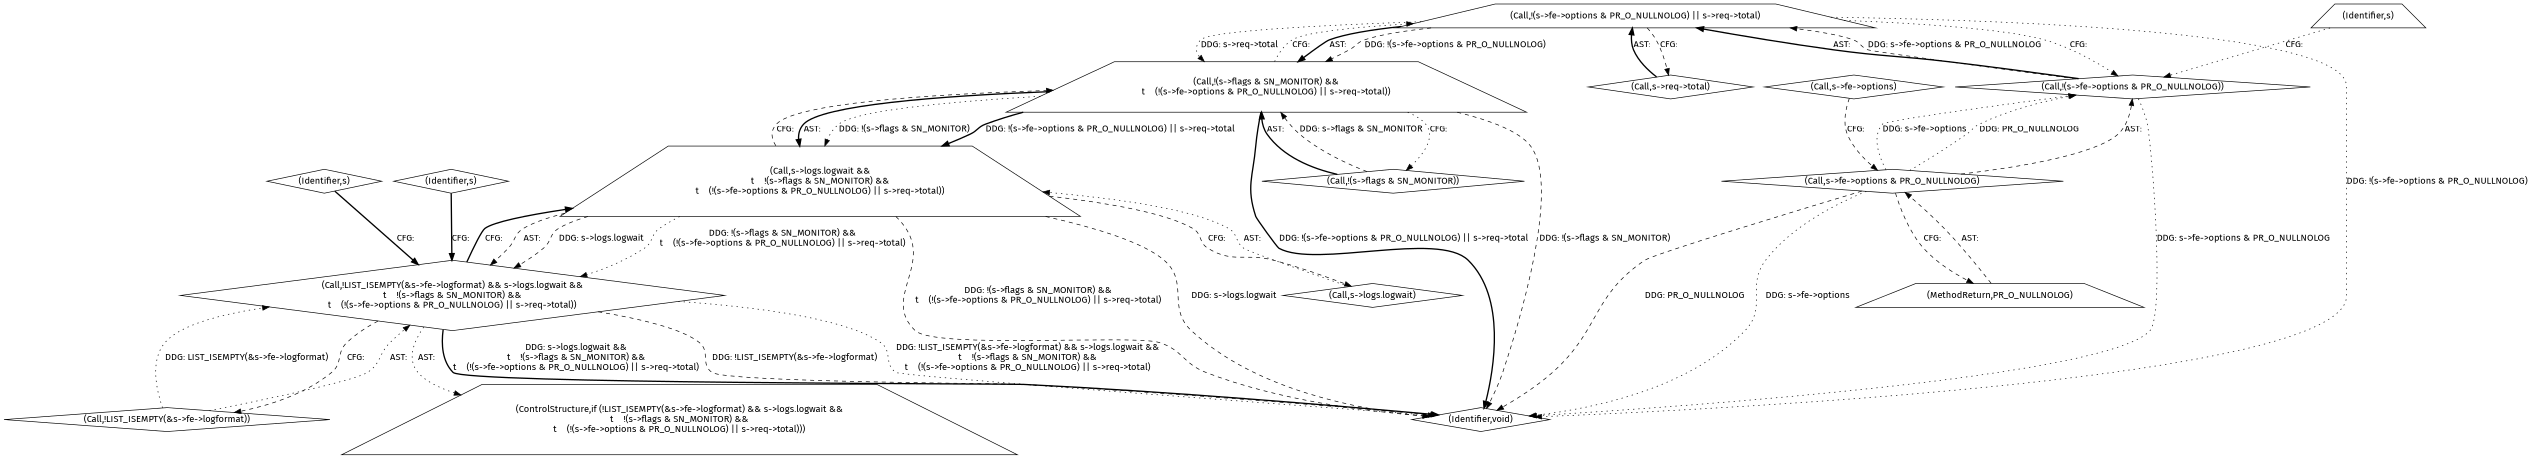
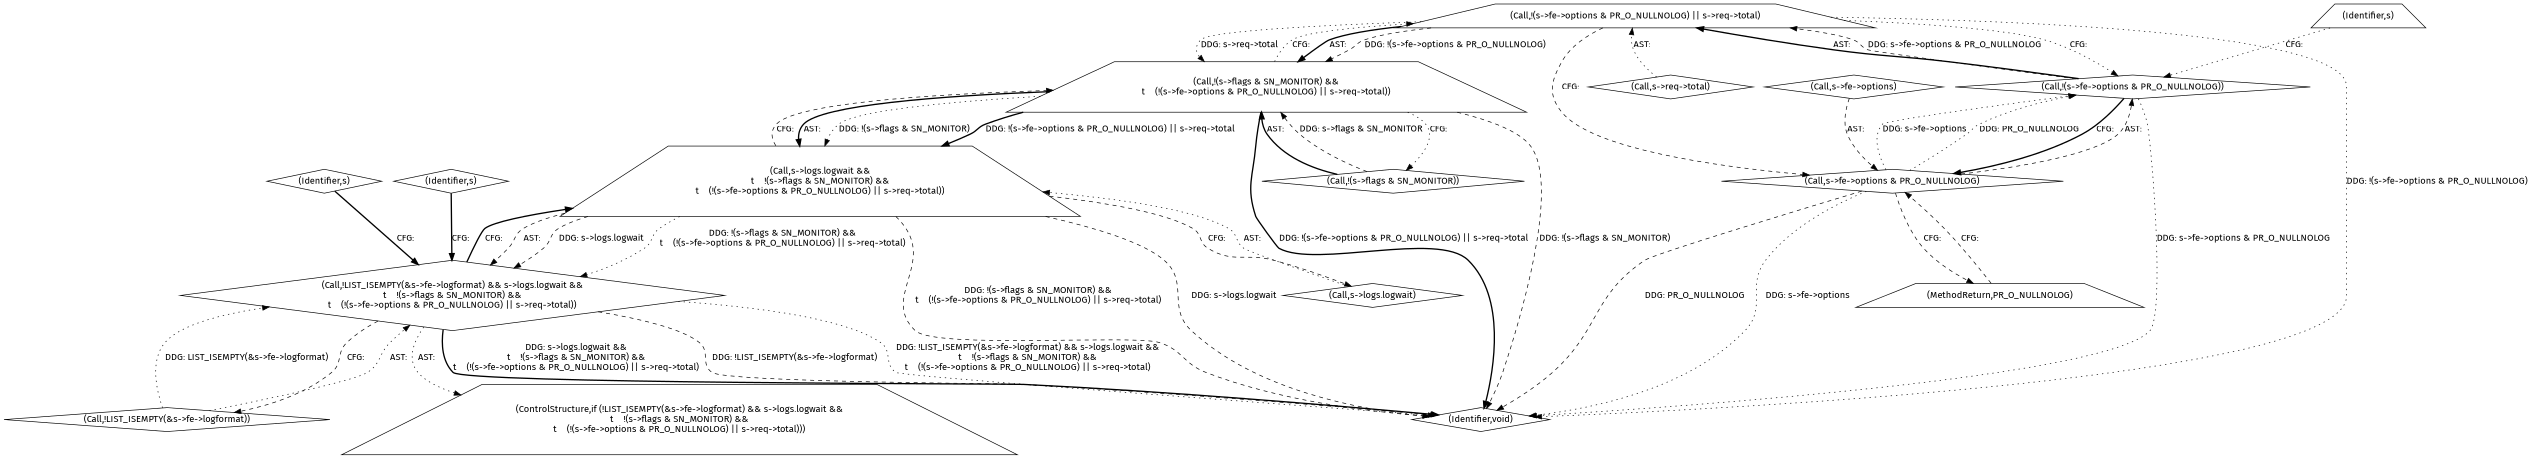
edge "(Call,!(s->fe->options & PR_O_NULLNOLOG) || s->req->total)" -> "(Call,s->req->total)": now "(Call,!(s->fe->options & PR_O_NULLNOLOG) || s->req->total)" -> "(Call,s->fe->options & PR_O_NULLNOLOG)"
edge "(Call,s->req->total)" -> "(Call,!(s->fe->options & PR_O_NULLNOLOG) || s->req->total)": style bold -> dotted
edge "(Call,s->fe->options)" -> "(Call,s->fe->options & PR_O_NULLNOLOG)": label "CFG: " -> "AST: "
edge "(Call,!(s->fe->options & PR_O_NULLNOLOG))" -> "(Call,s->fe->options & PR_O_NULLNOLOG)": added, label "CFG:"
edge "(MethodReturn,PR_O_NULLNOLOG)" -> "(Call,s->fe->options & PR_O_NULLNOLOG)": label "AST: " -> "CFG: "
